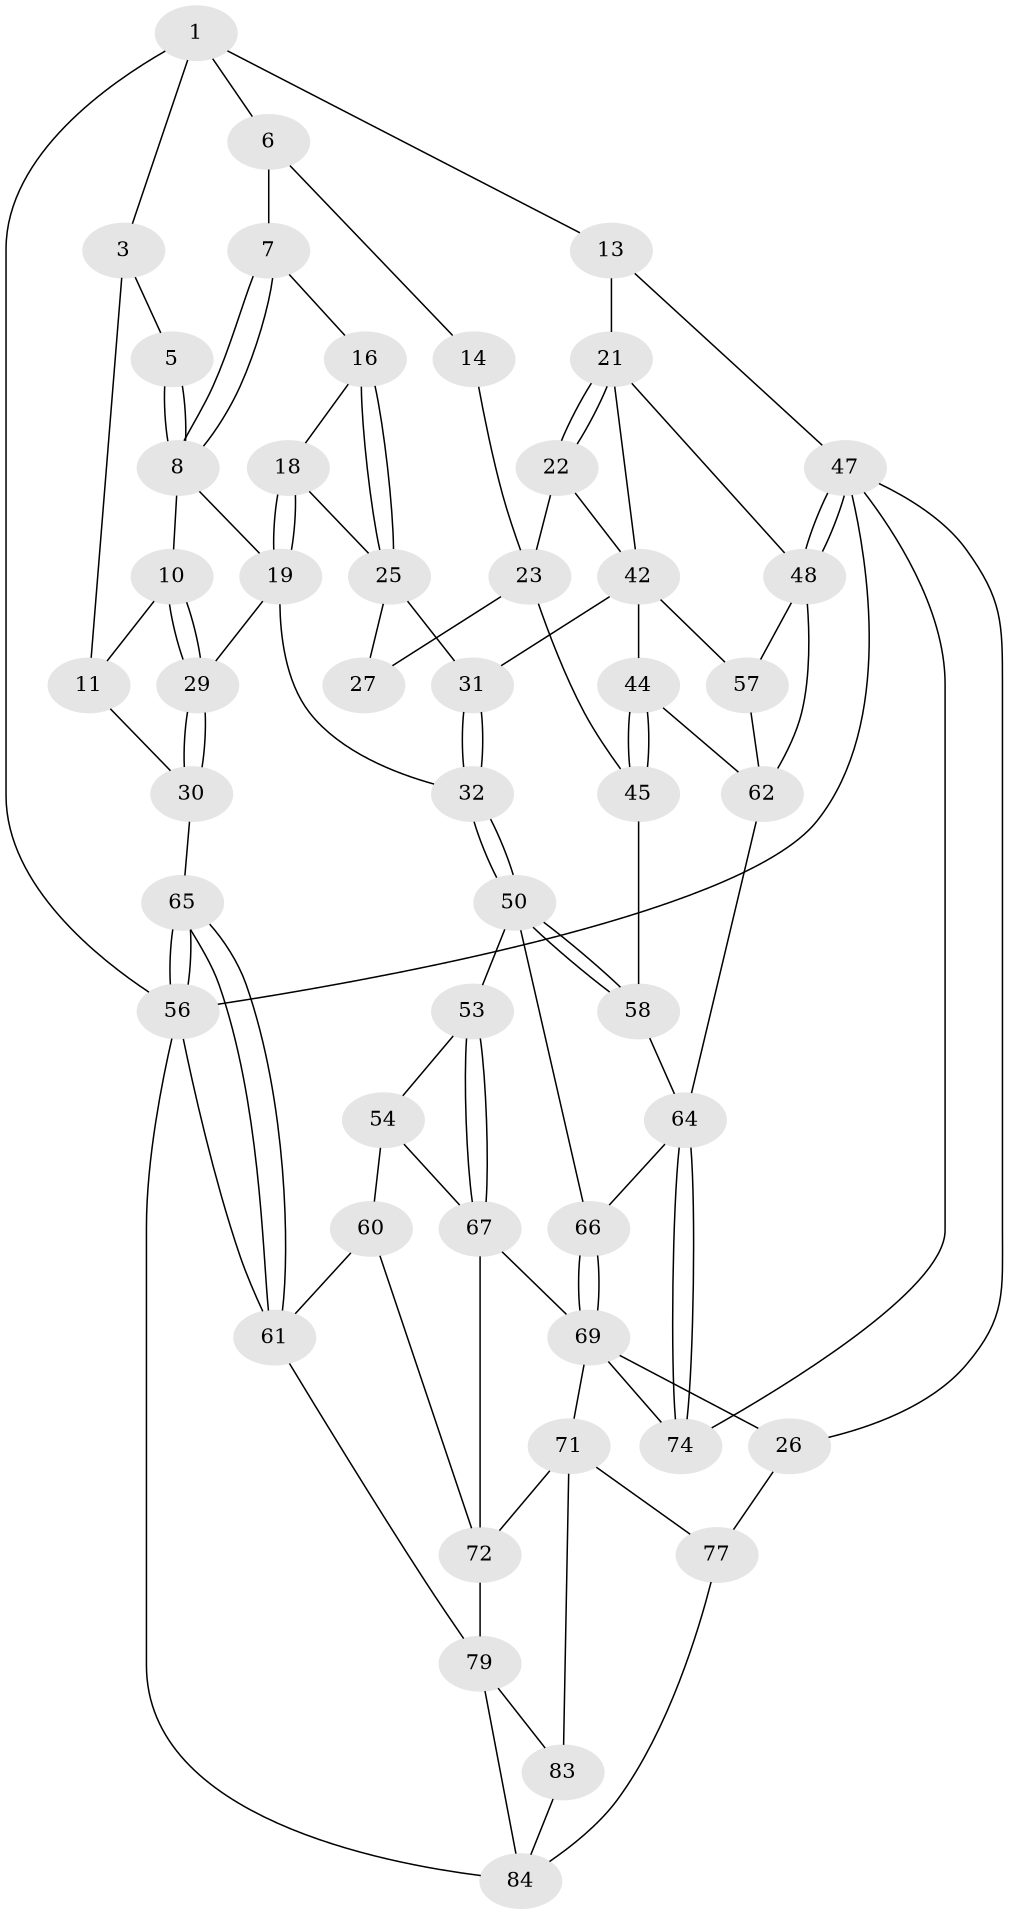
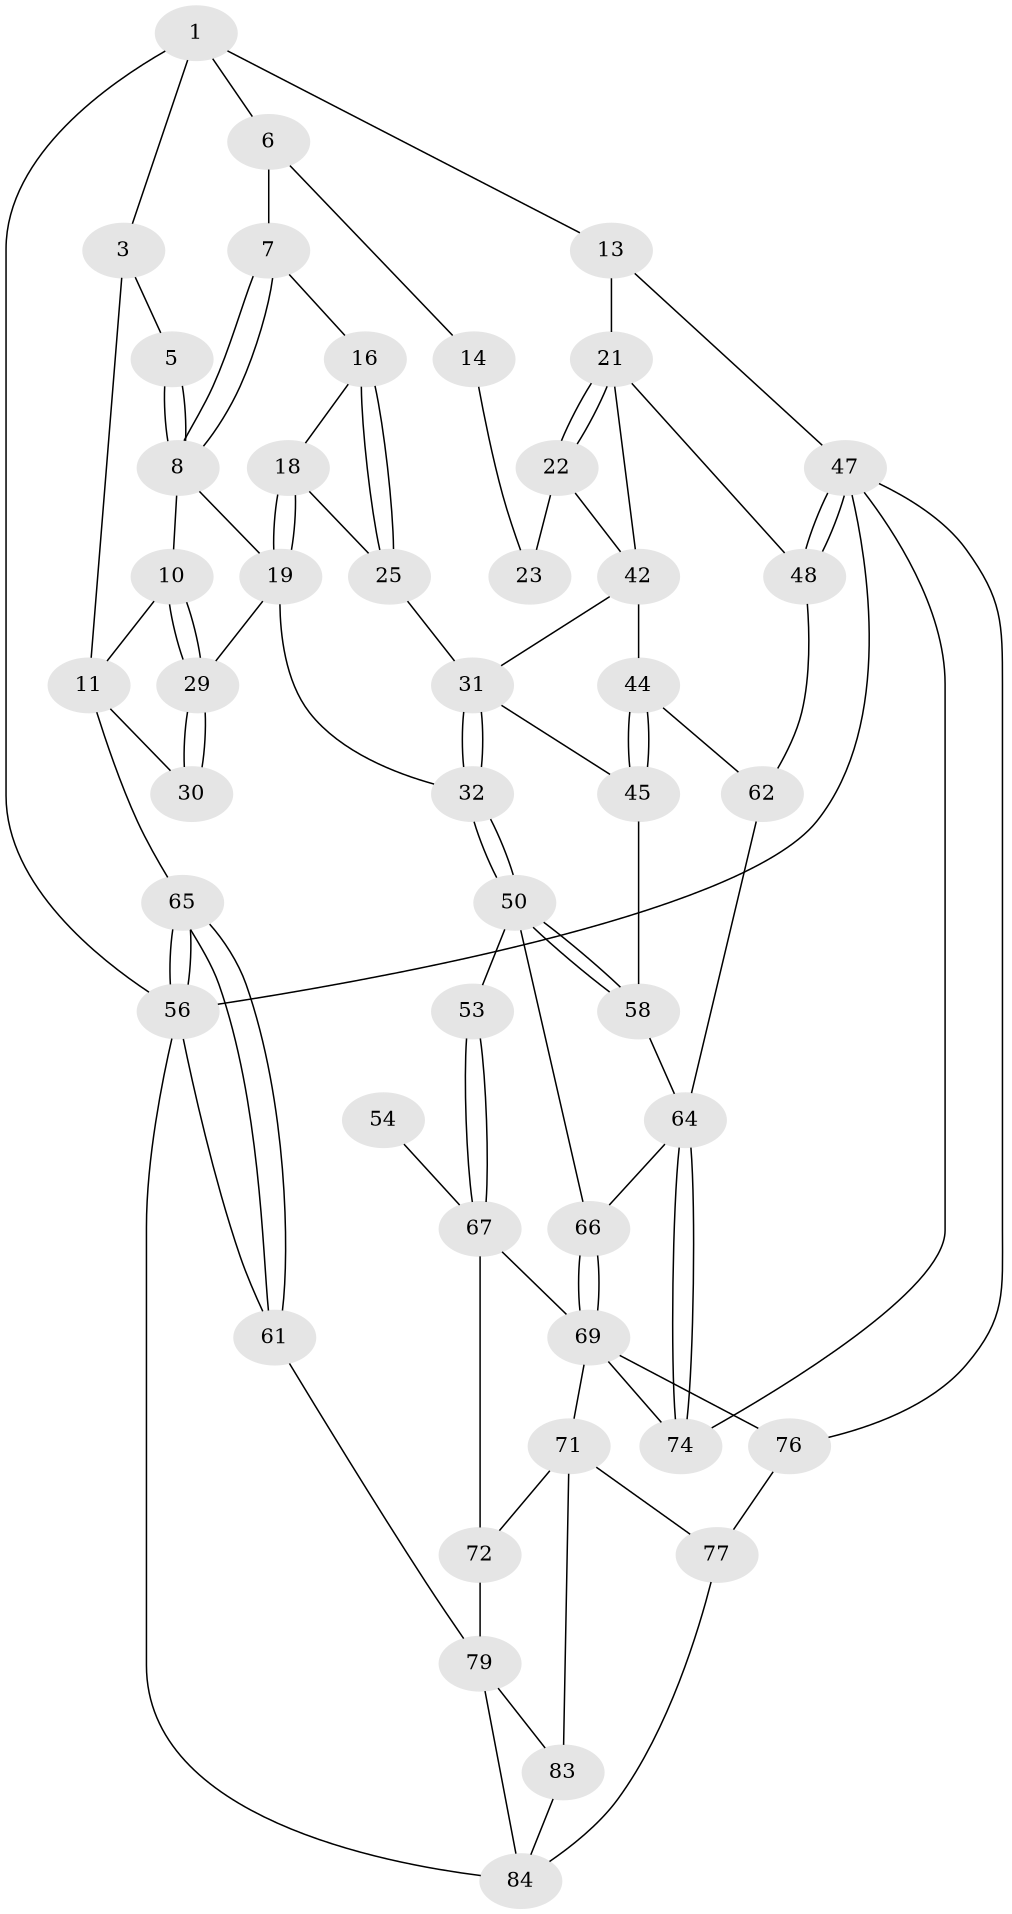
node "27": removed
node "57": removed
edge "23" -- "45": now "31" -- "45"
edge "30" -- "65": now "11" -- "65"
edge "53" -- "54": removed
node "60": removed
node "26": label "26" -> "76"
